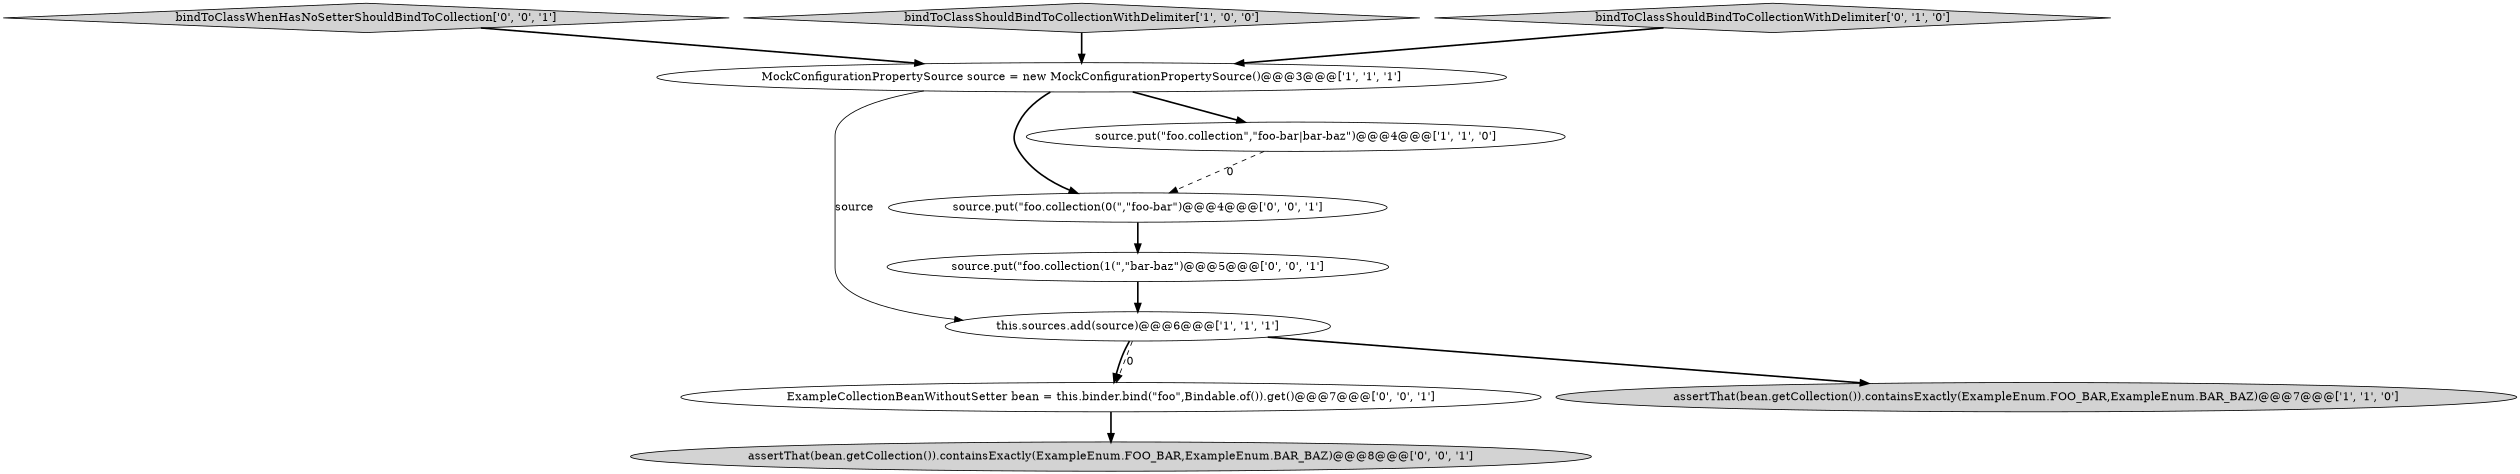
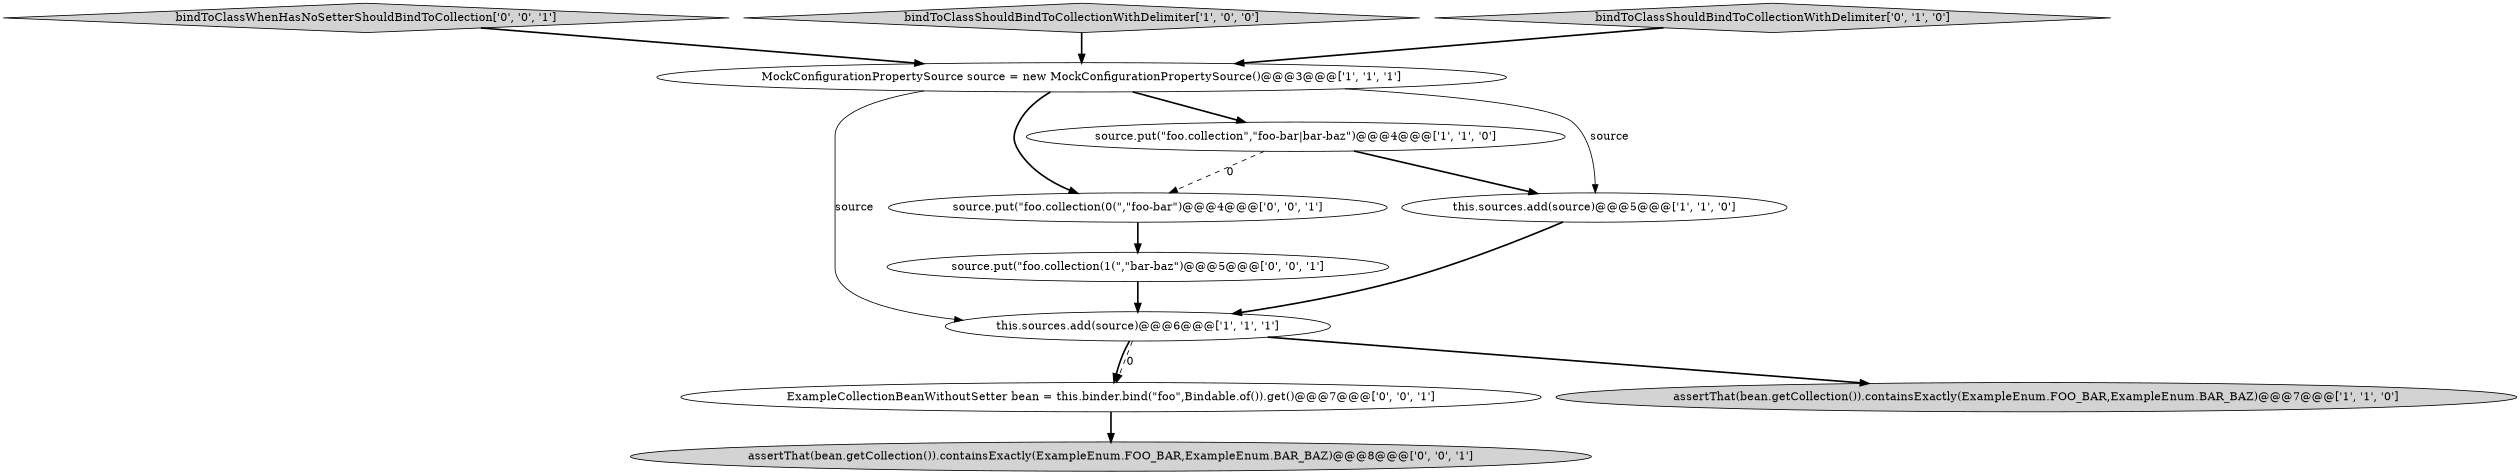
node "this.sources.add(source)@@@5@@@['1', '1', '0']": added
